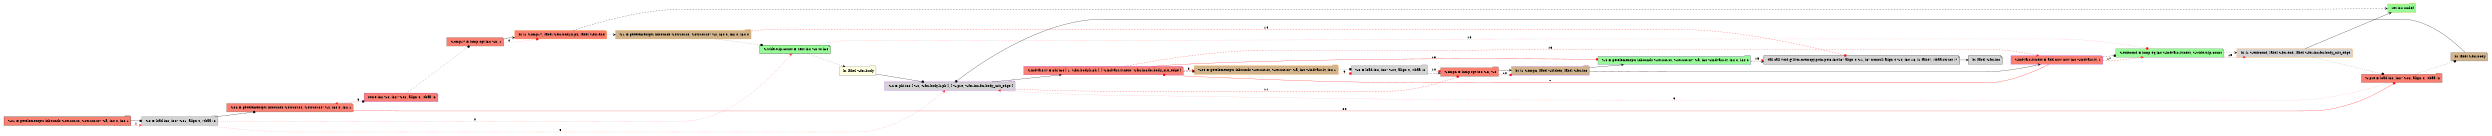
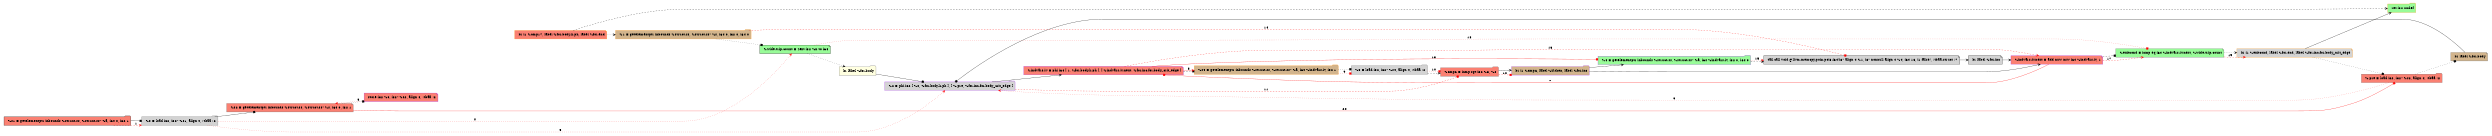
node "%cmp17 = icmp sgt i32 %n, 1": removed
edge "br label %for.inc" -> "%indvars.iv.next = add nuw nsw i64 %indvars.iv, 1": added
